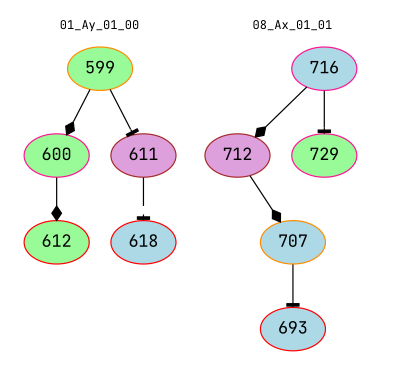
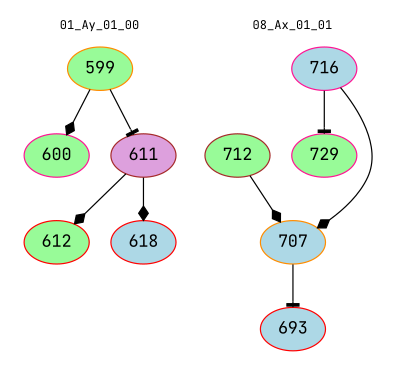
edge "716" -> "712": now "716" -> "707"
node "712": fillcolor plum -> palegreen
edge "600" -> "612": now "611" -> "612"
edge "611" -> "618": arrowhead tee -> diamond
